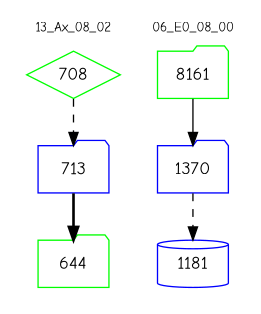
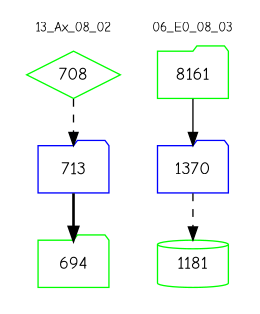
cluster "06_E0_08_00": label "06_E0_08_00" -> "06_E0_08_03"
node "644": label "644" -> "694"
node "1181": color blue -> green
